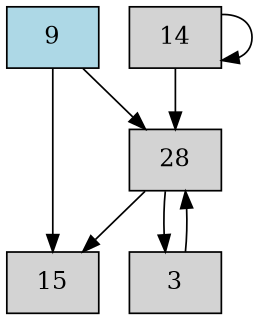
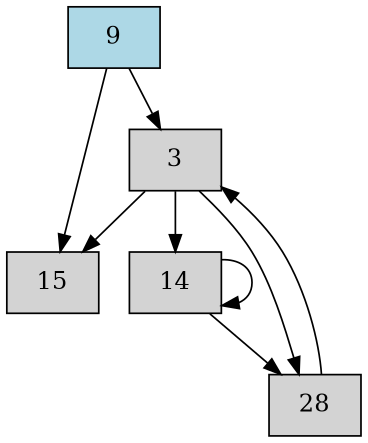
edge "9" -> "28": now "9" -> "3"
edge "3" -> "14": added
edge "28" -> "15": now "3" -> "15"
